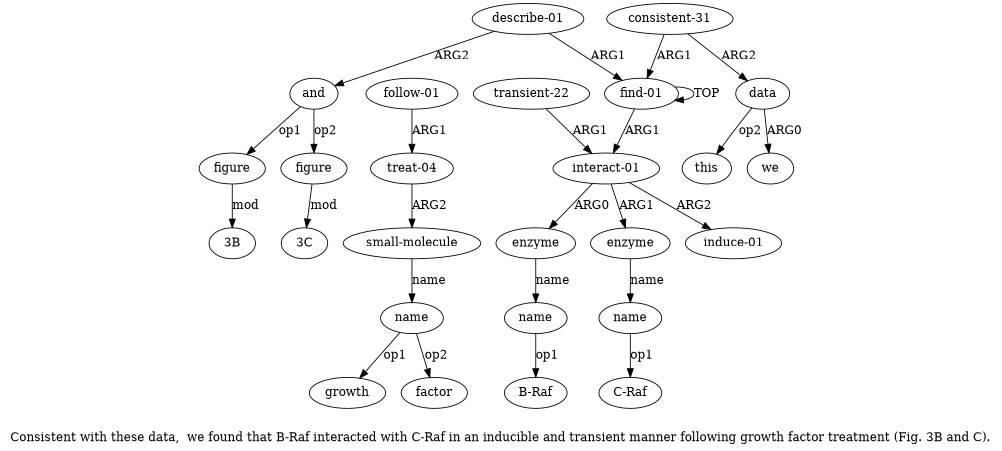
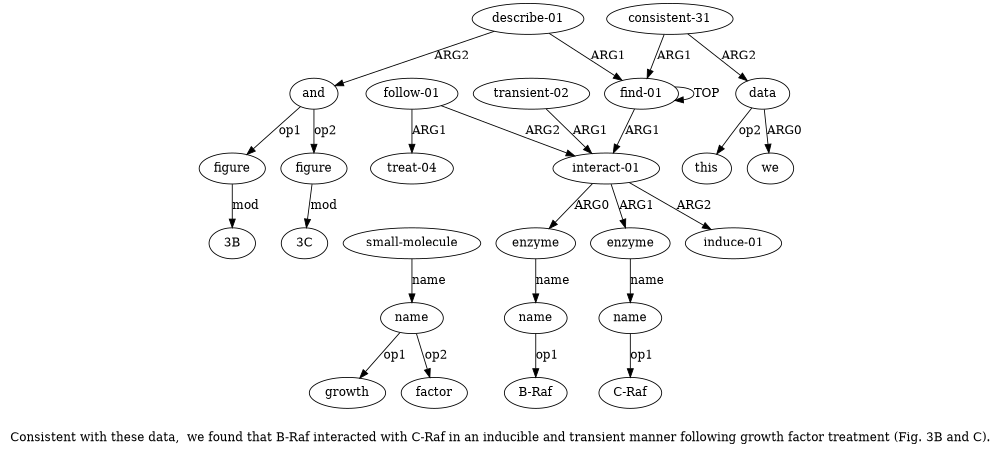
node "transient-22": label "transient-22" -> "transient-02"
edge "follow-01" -> "interact-01": added, label "ARG2"
edge "treat-04" -> "small-molecule": removed, label "ARG2"
